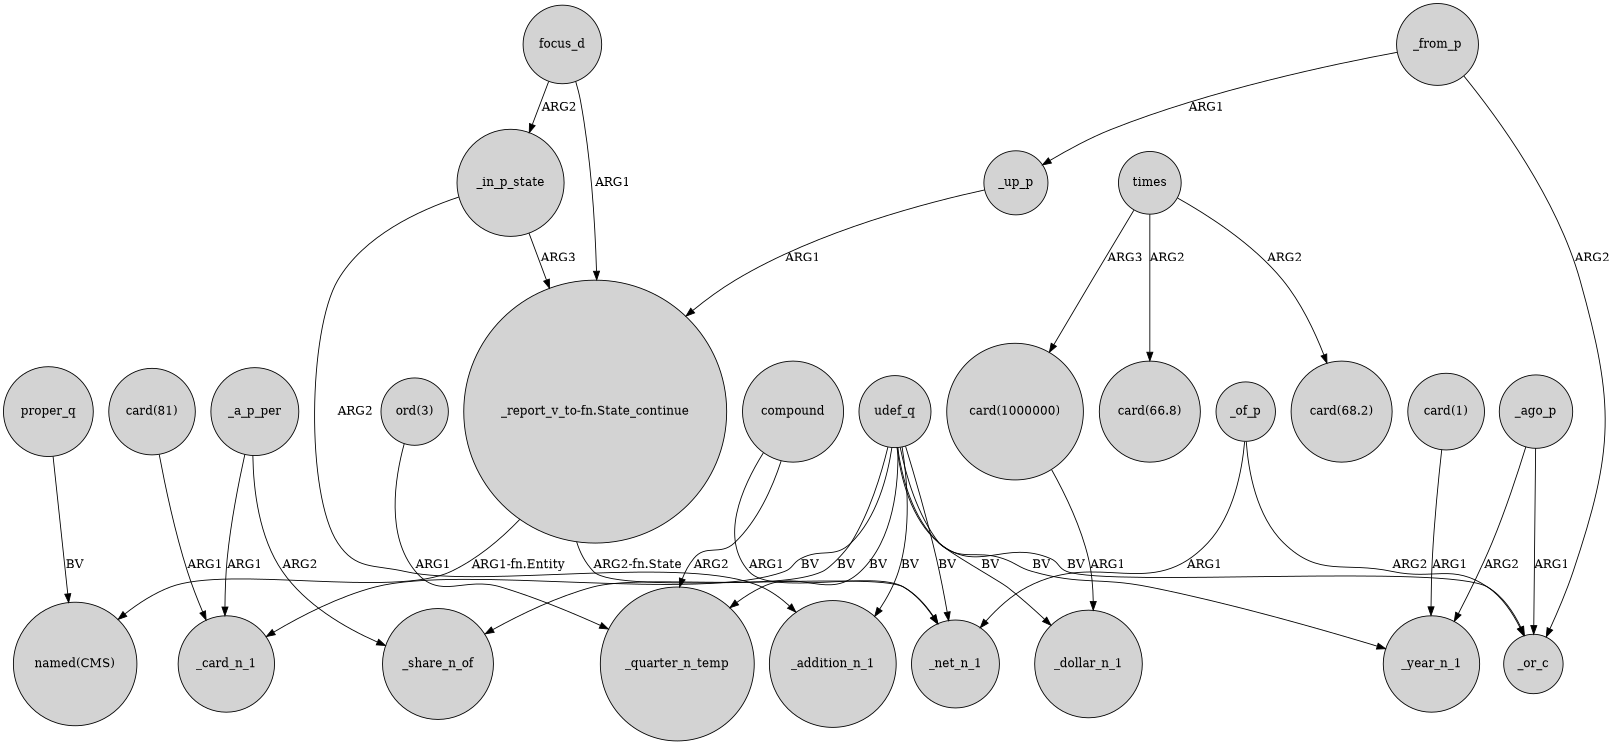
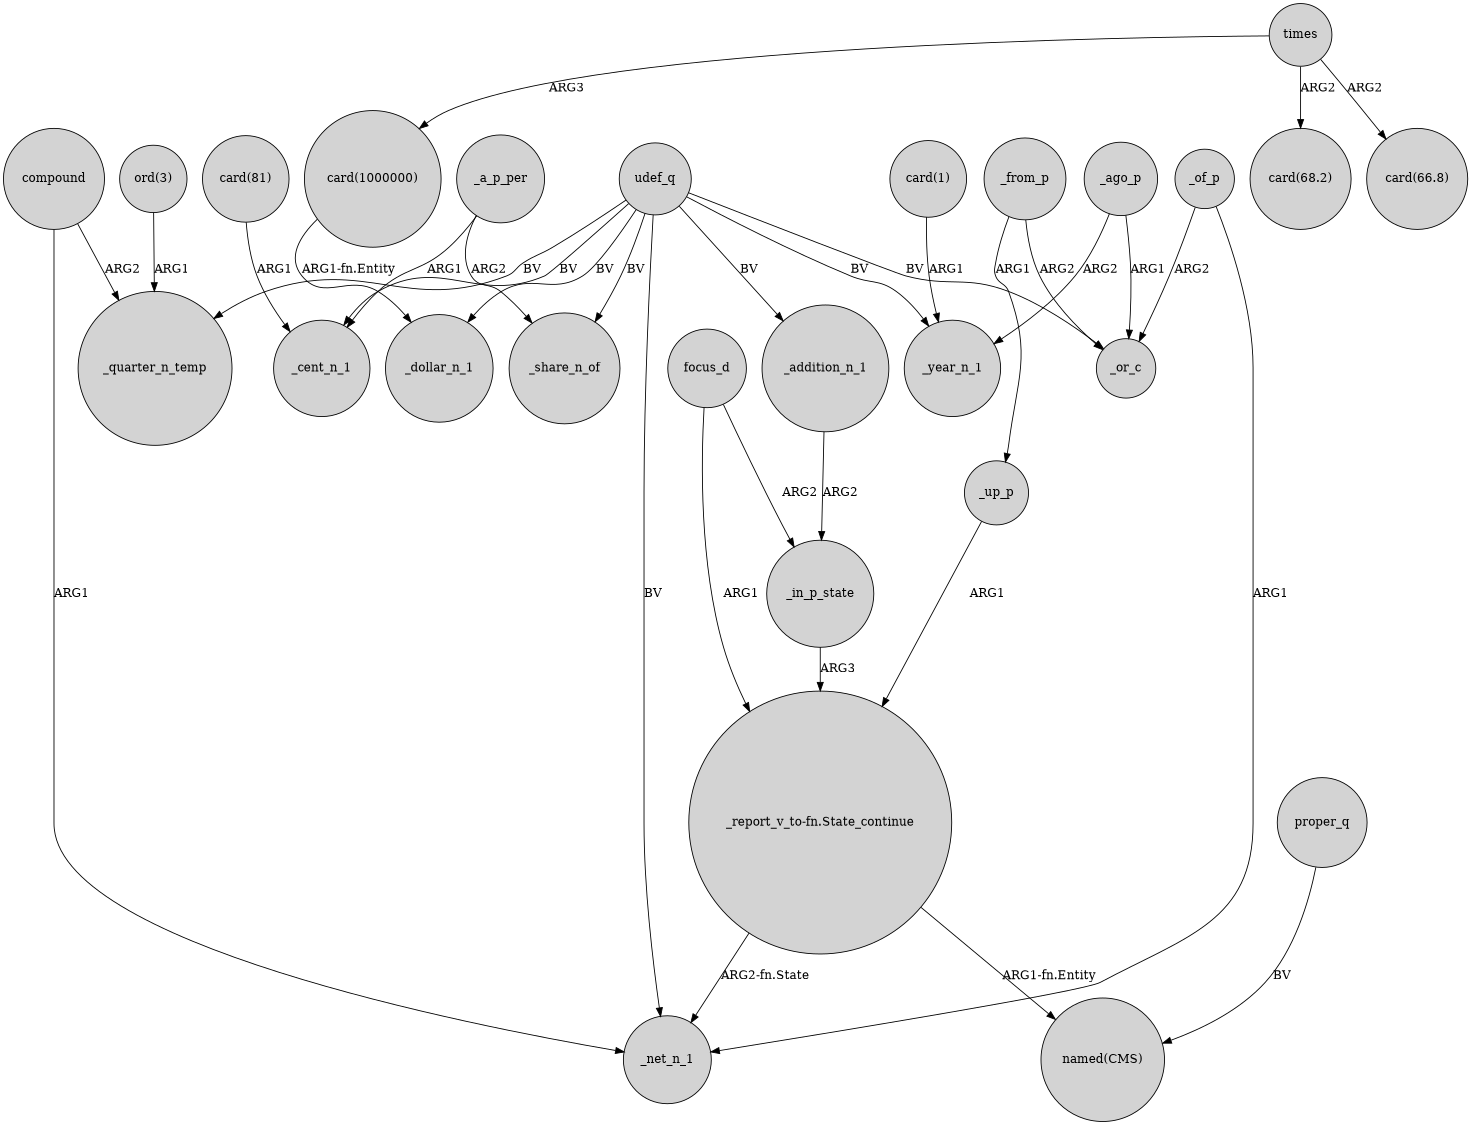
edge "_in_p_state" -> "_addition_n_1": reversed
edge "card(1000000)" -> "_dollar_n_1": label "ARG1" -> "ARG1-fn.Entity"
node "_card_n_1": label "_card_n_1" -> "_cent_n_1"
